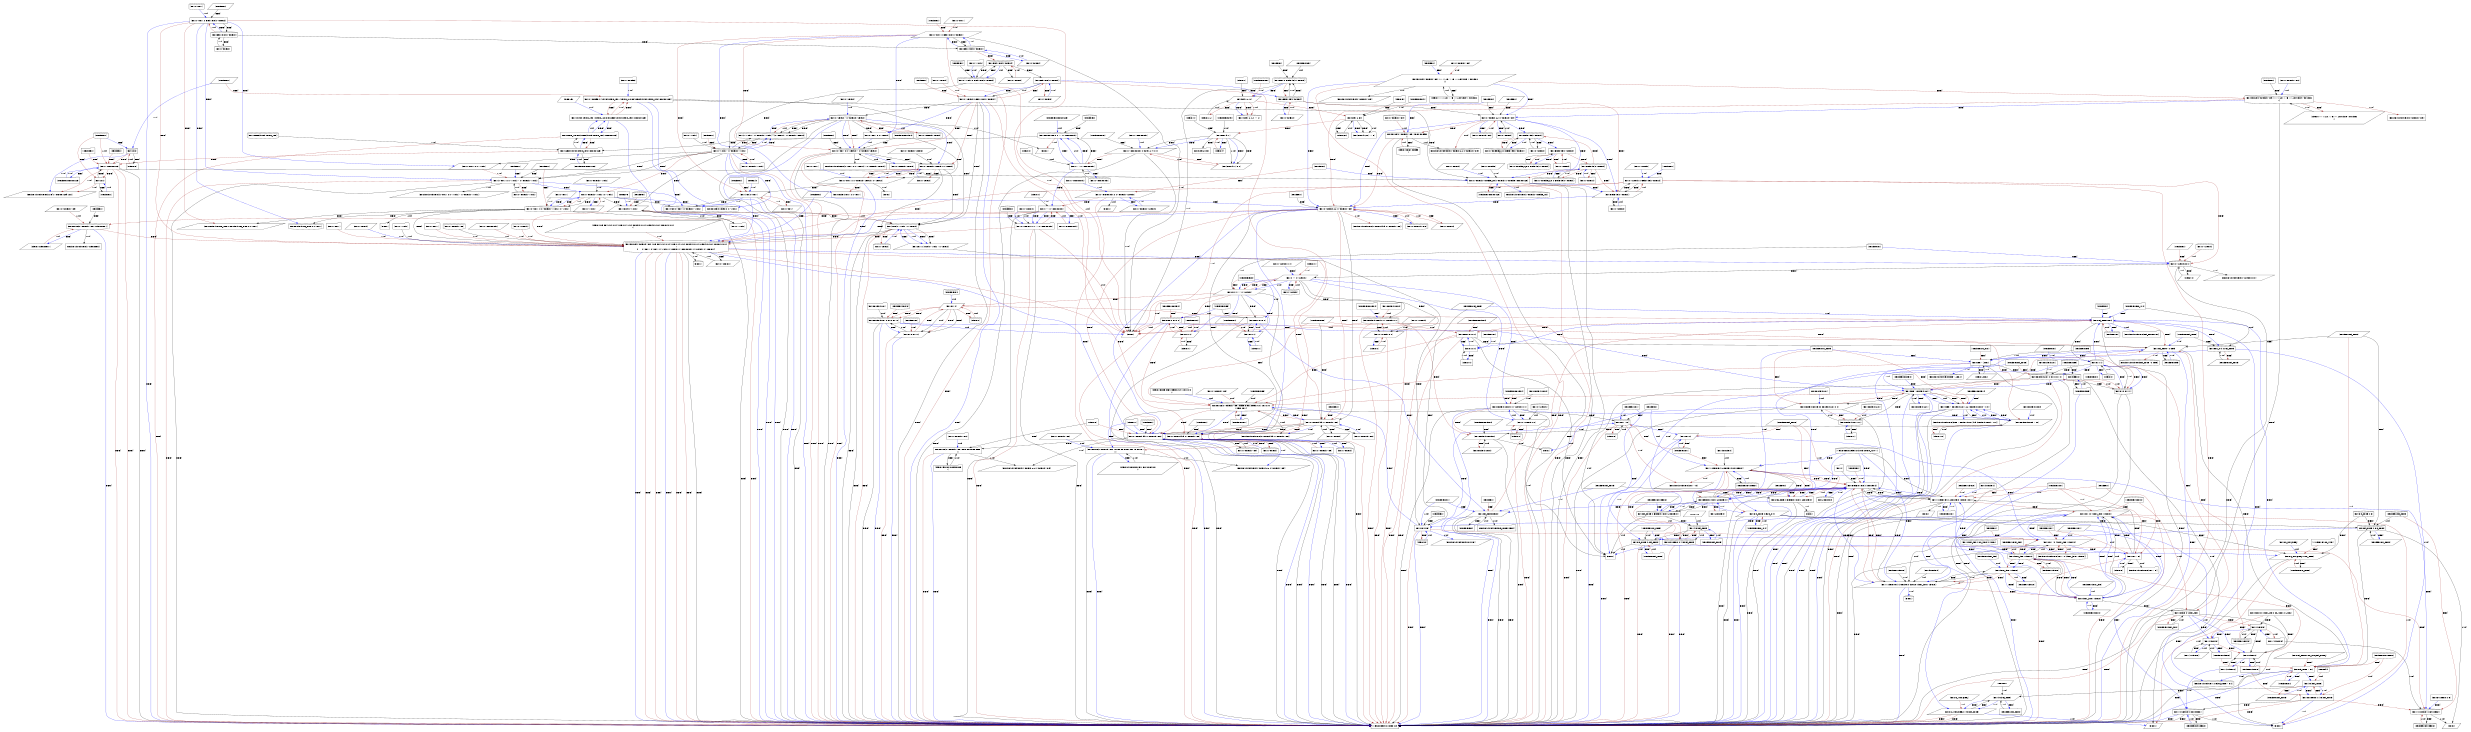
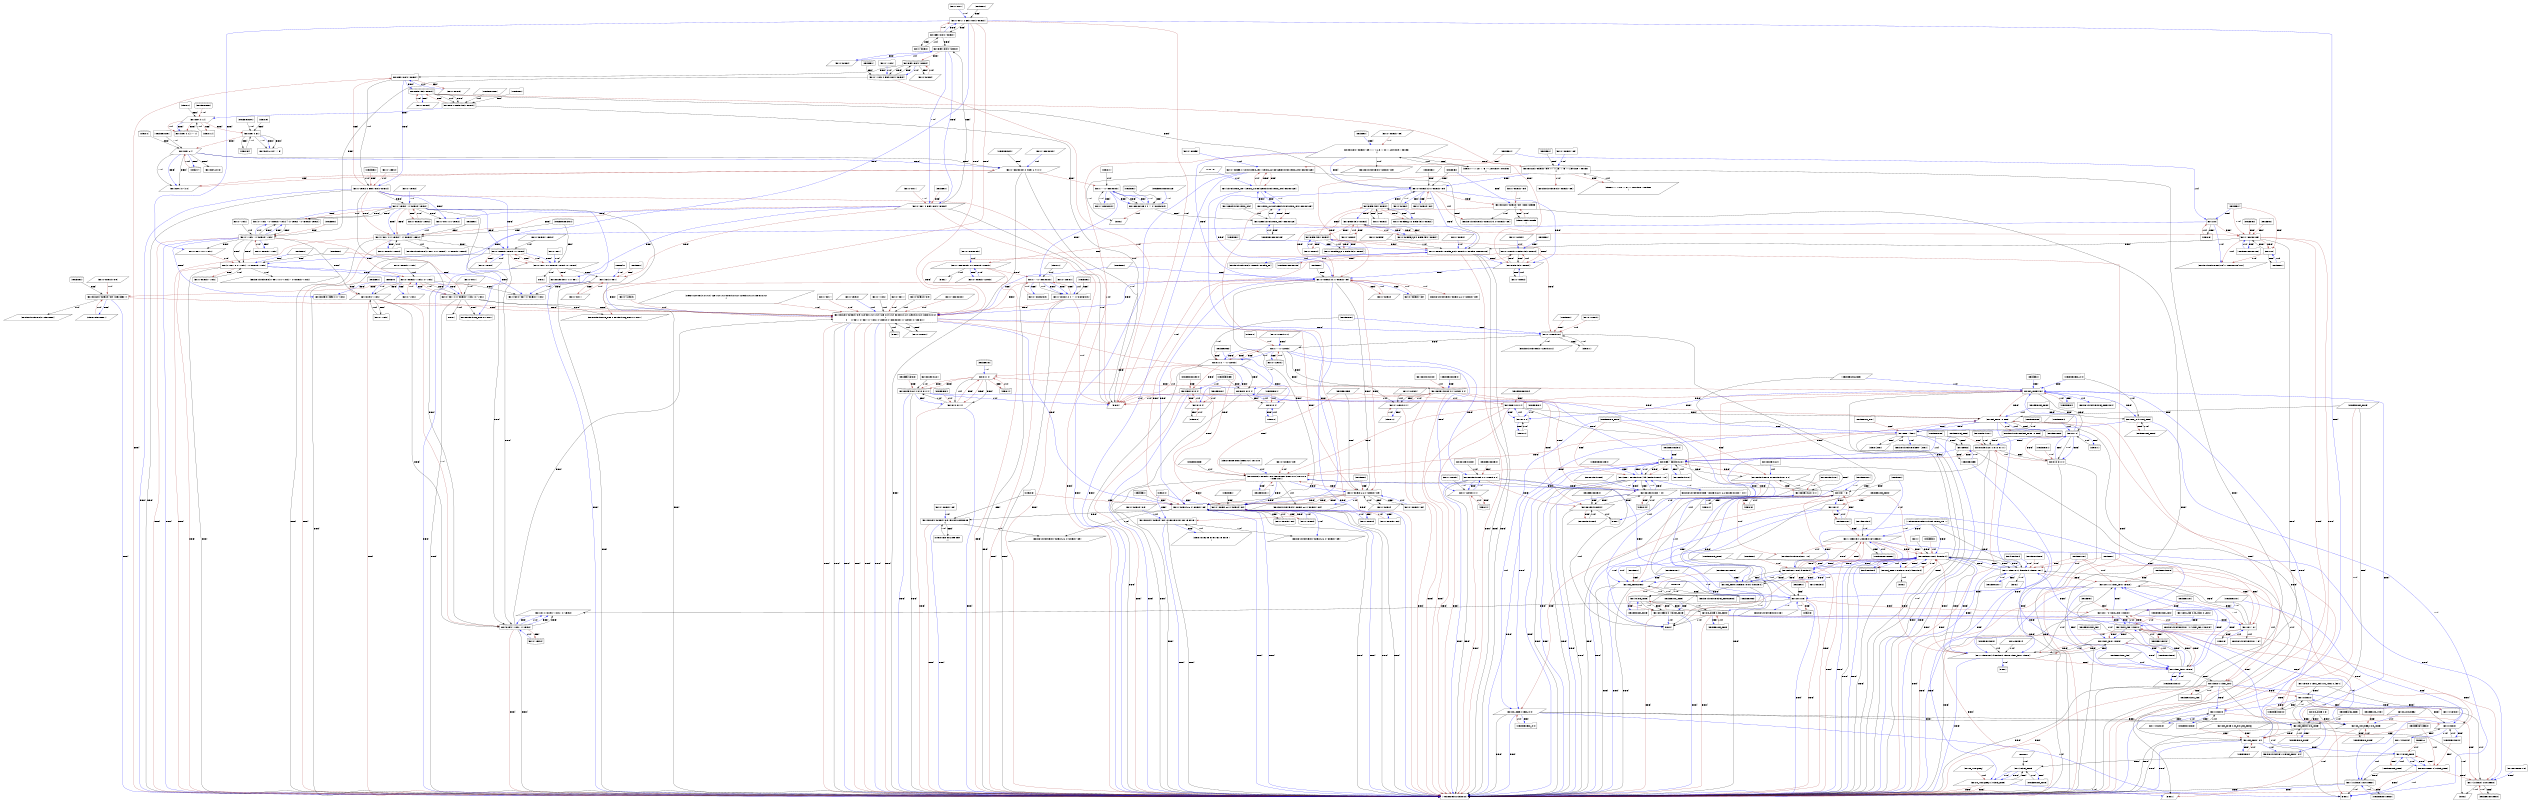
edge "(Call,i->height = GetWord(i->parent))" -> "(Call,i->parent->height - i->height)": color brown -> blue
edge "(Call,i->posX = GetWord(i->parent))" -> "(Call,(i->posX + i->width) > i->parent->width)": now "(Call,k=0)" -> "(Call,(i->posX + i->width) > i->parent->width)"
node "(ControlStructure,if(i->interlaced))": shape folder -> parallelogram
edge "(Call,npix = (long)i->width * i->height)" -> "(Call,npix==0)": reversed
edge "(Call,context.nbbit++)" -> "(Call,context.nbbit < 12)": added, label "DDG:"
edge "(Call,act_code==clr)" -> "(MethodReturn,static int)": label "DDG: " -> "AST: "
edge "(Call,act_code = old_code)" -> "(Call,old_code = act_code)": reversed
node "(WritePixels,ab_suffx)": label "(WritePixels,ab_suffx)" -> "(Identifier,ab_suffx)"
